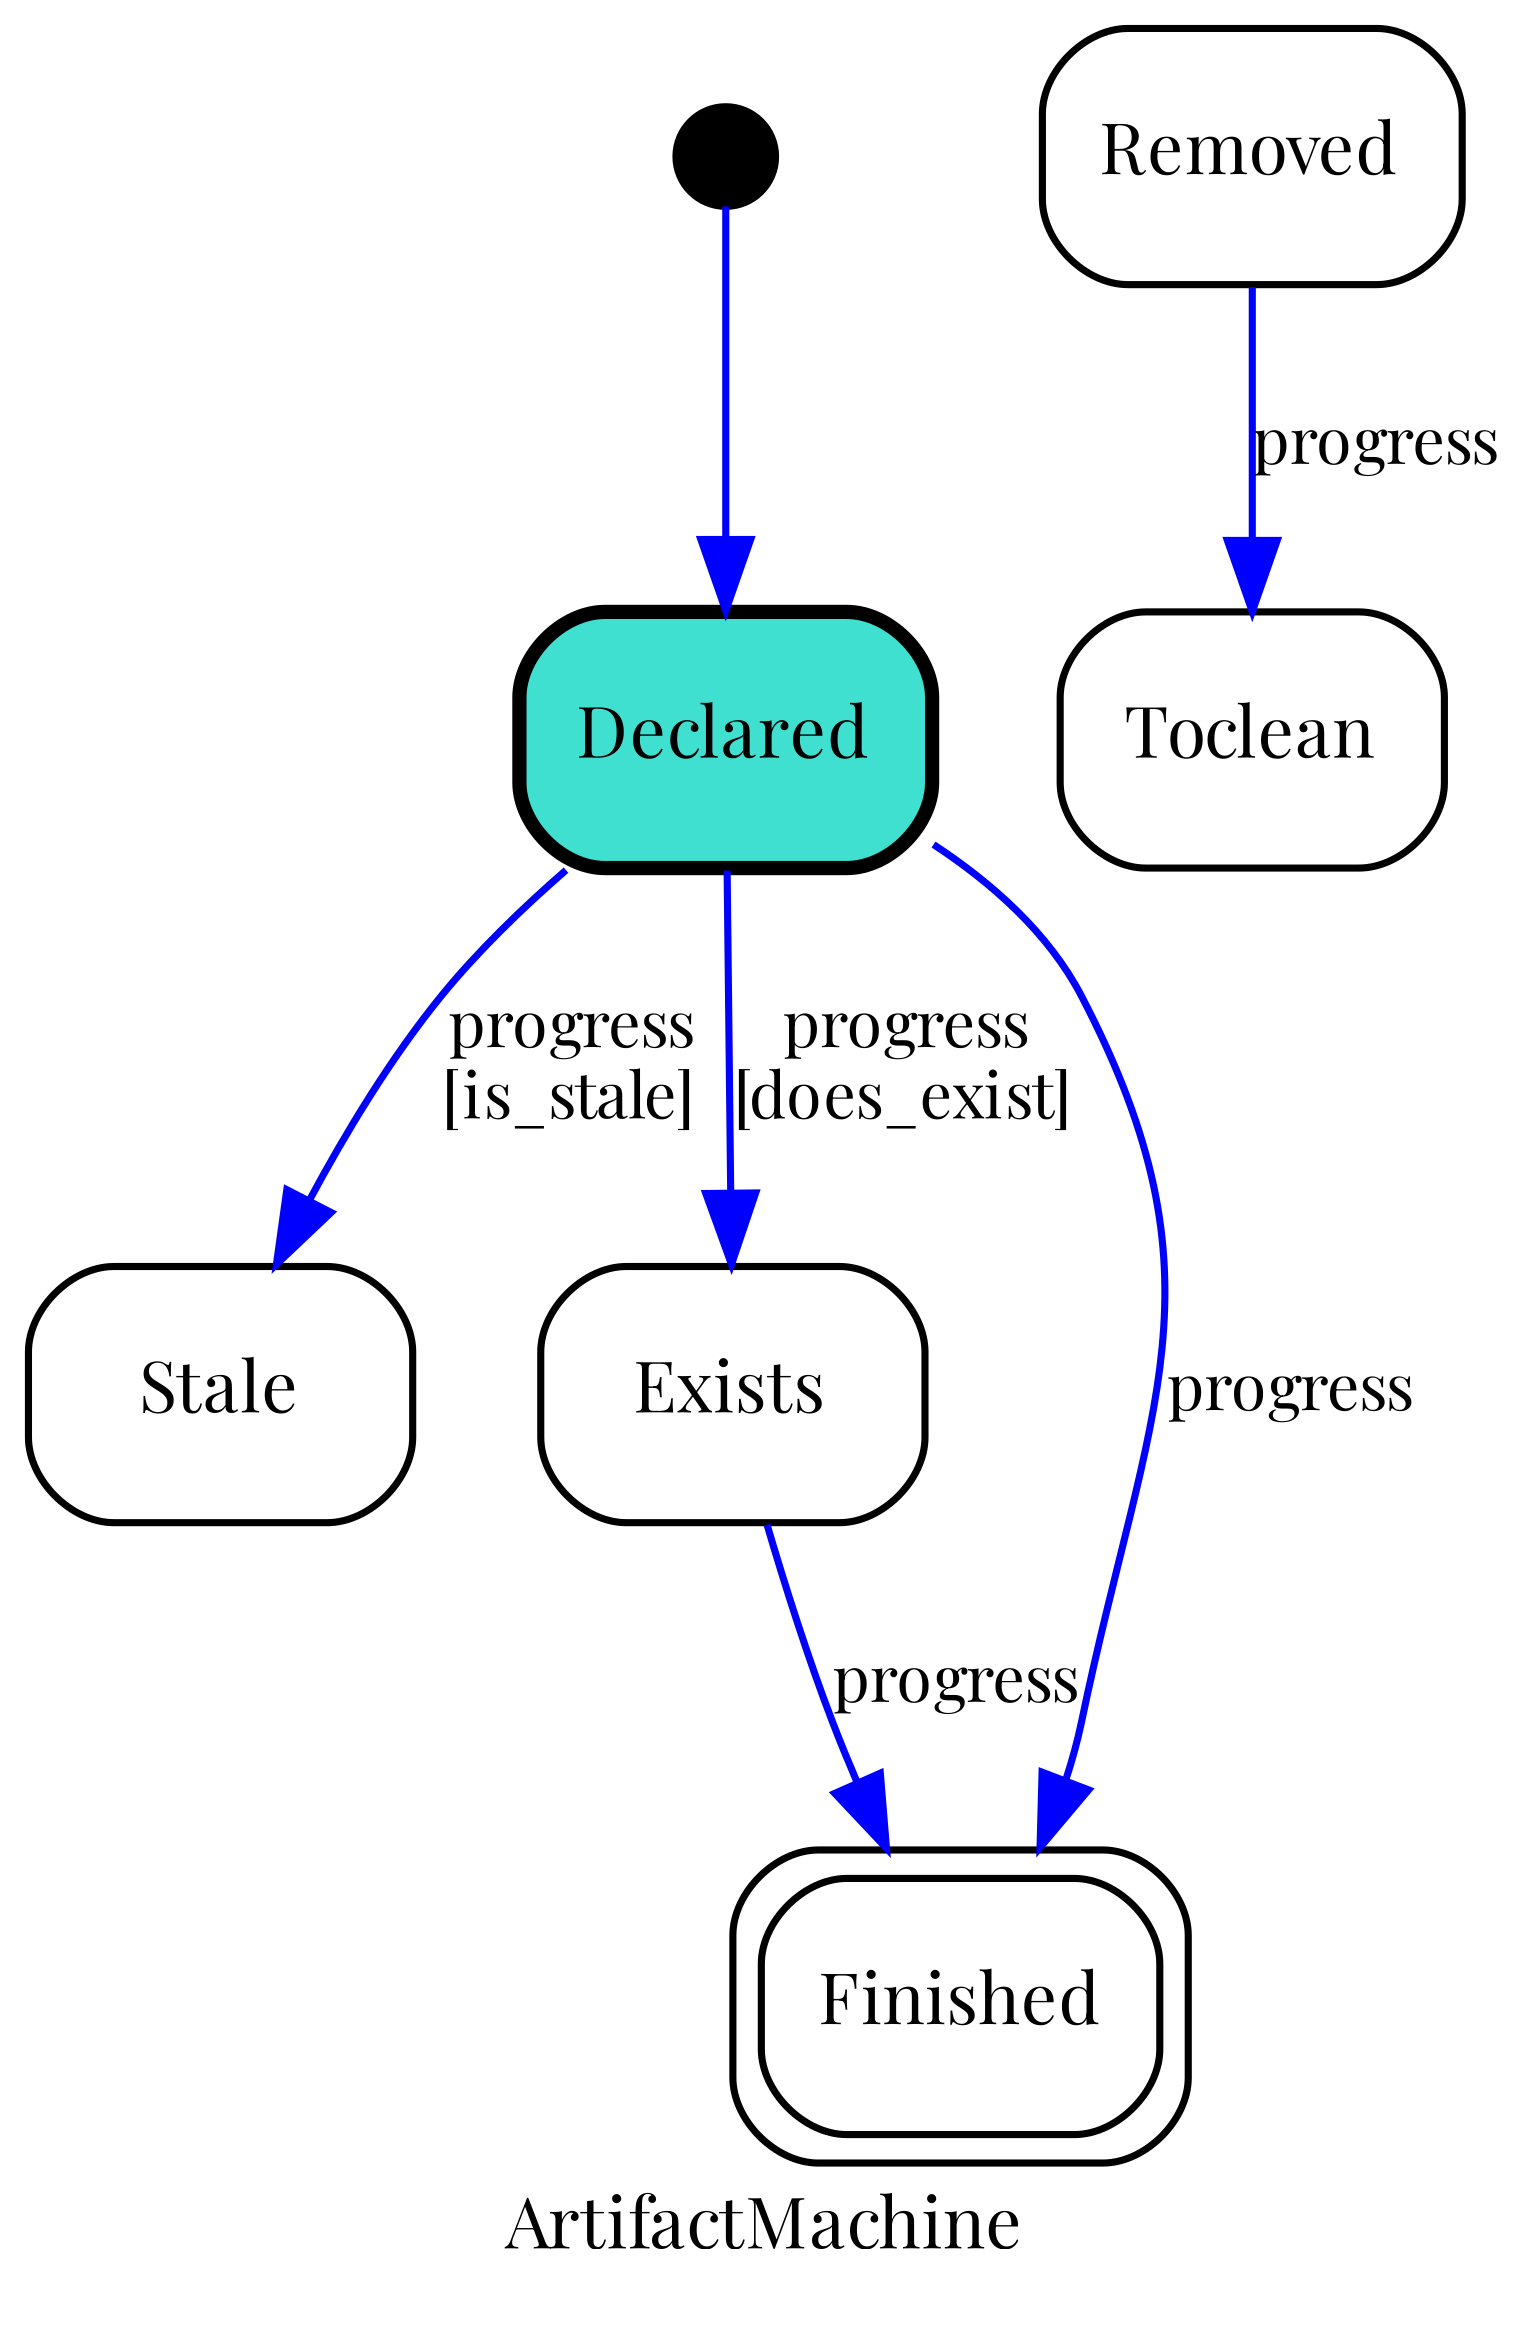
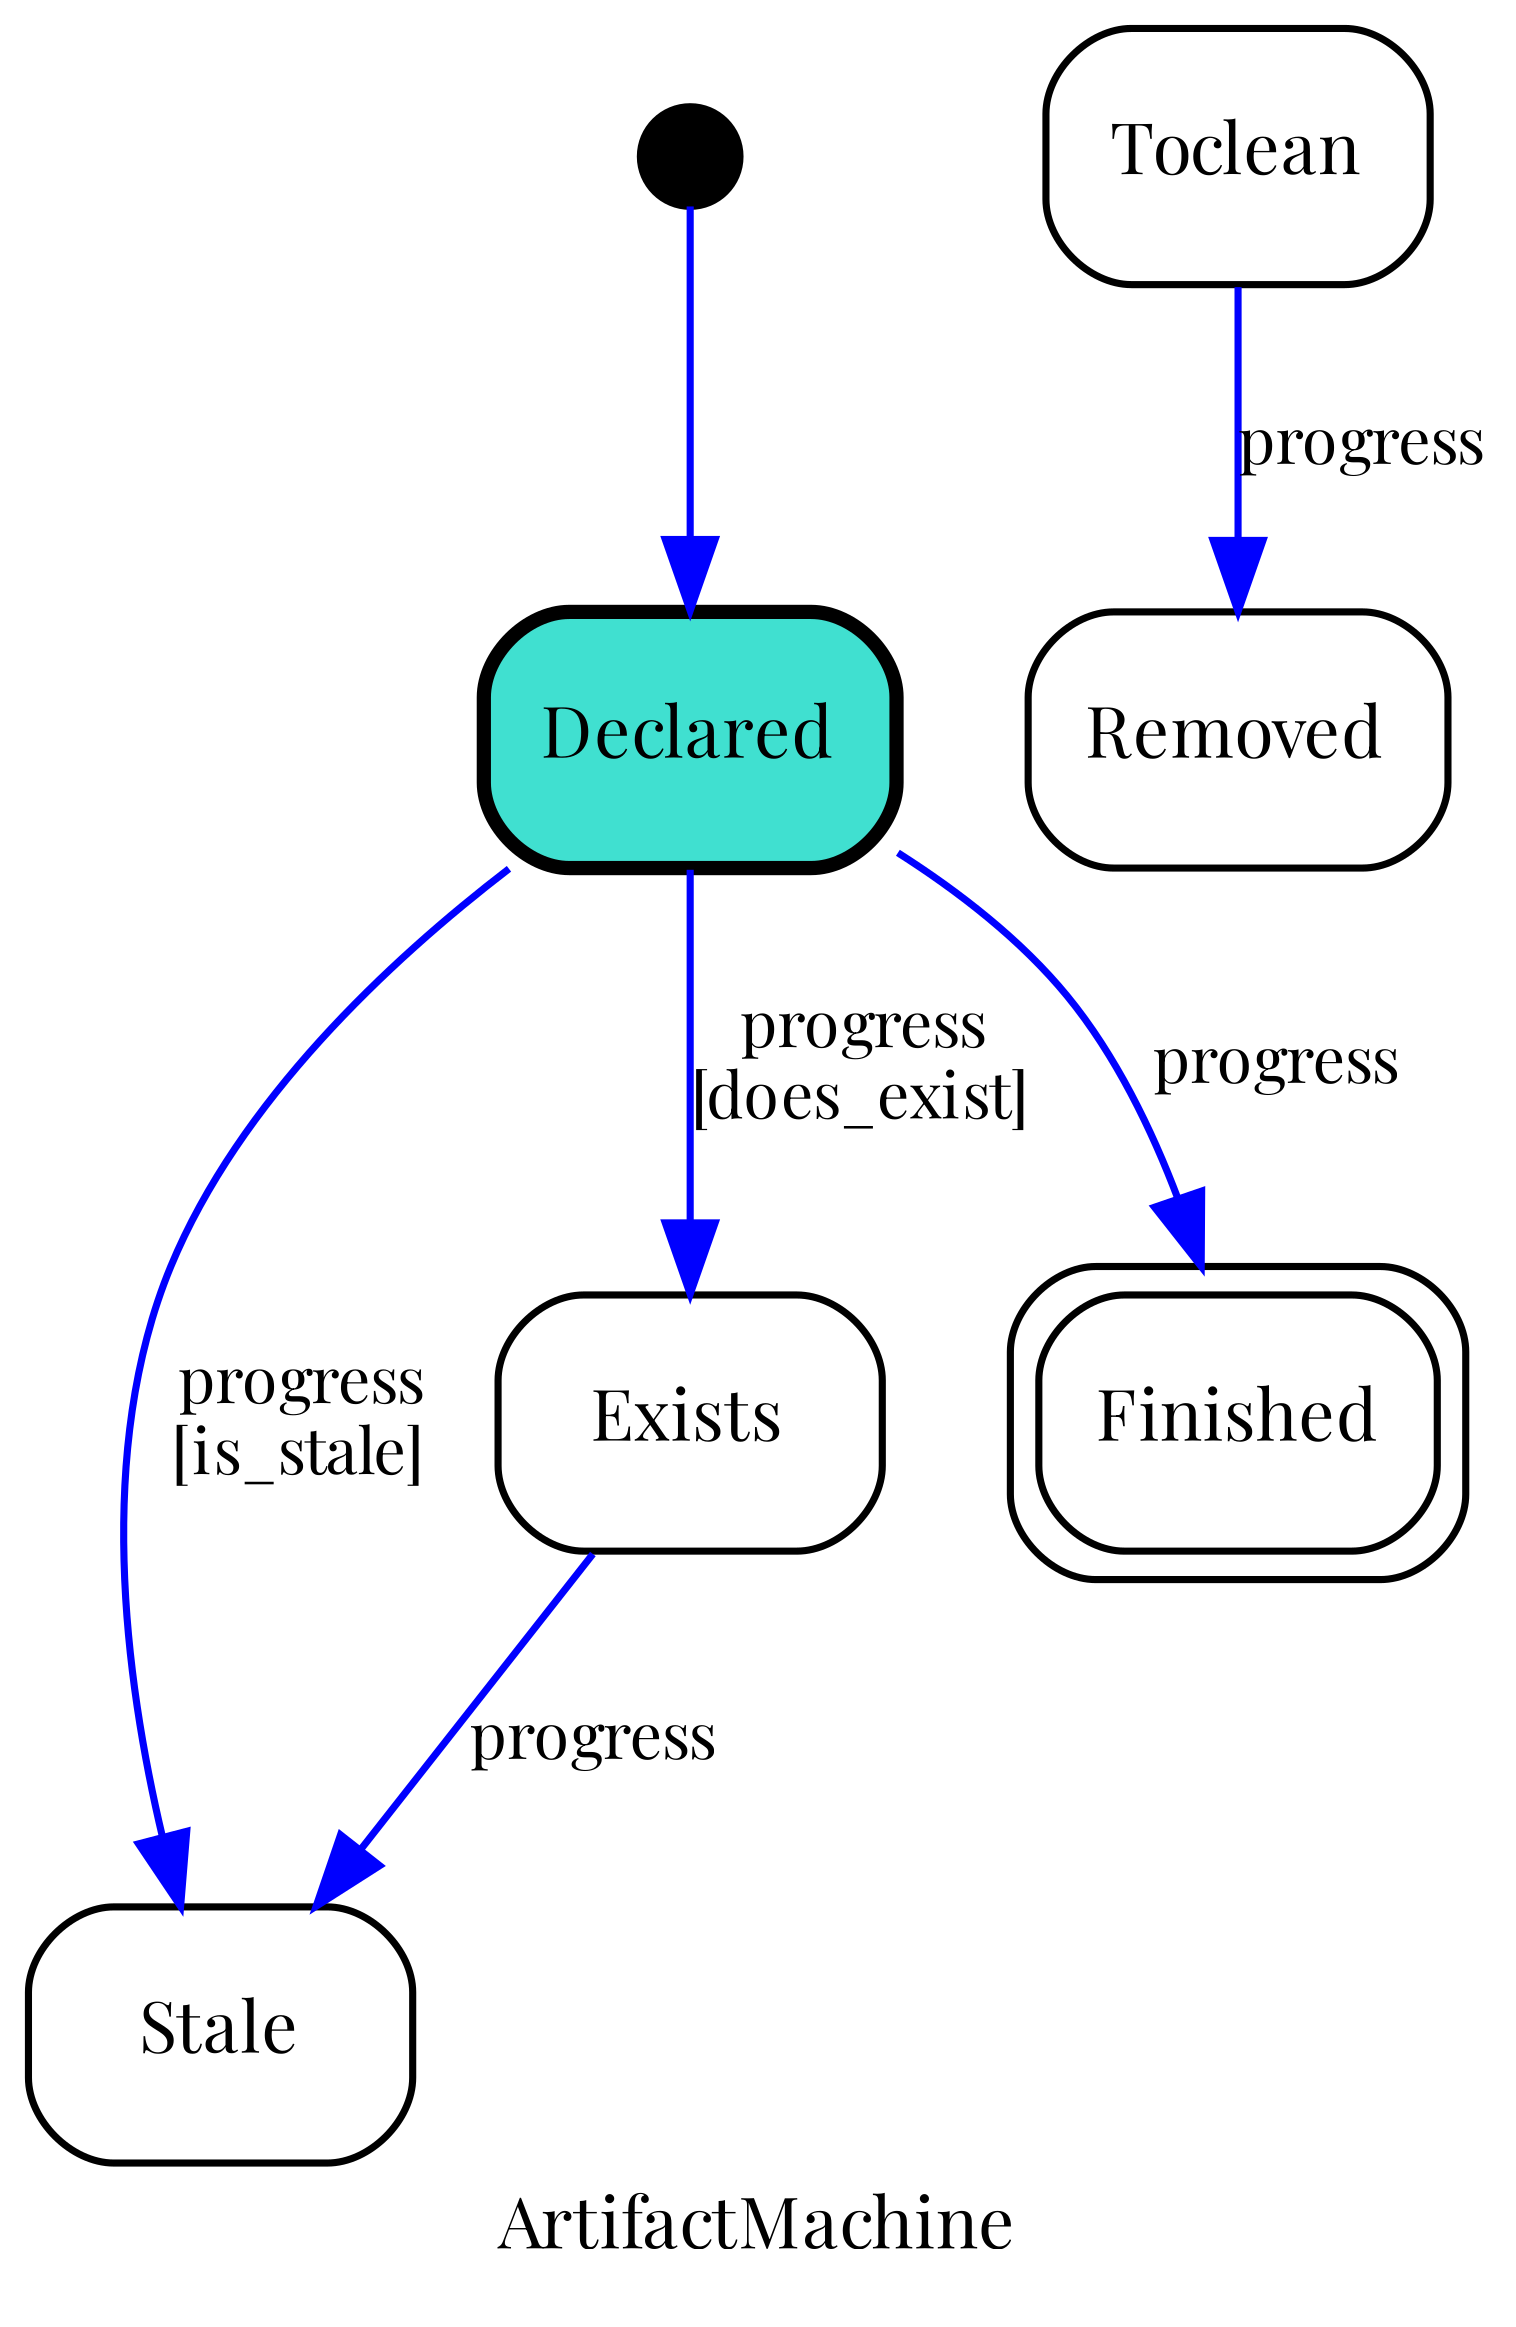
edge "Removed" -> "Toclean": reversed
edge "Exists" -> "Finished": now "Exists" -> "Stale"
